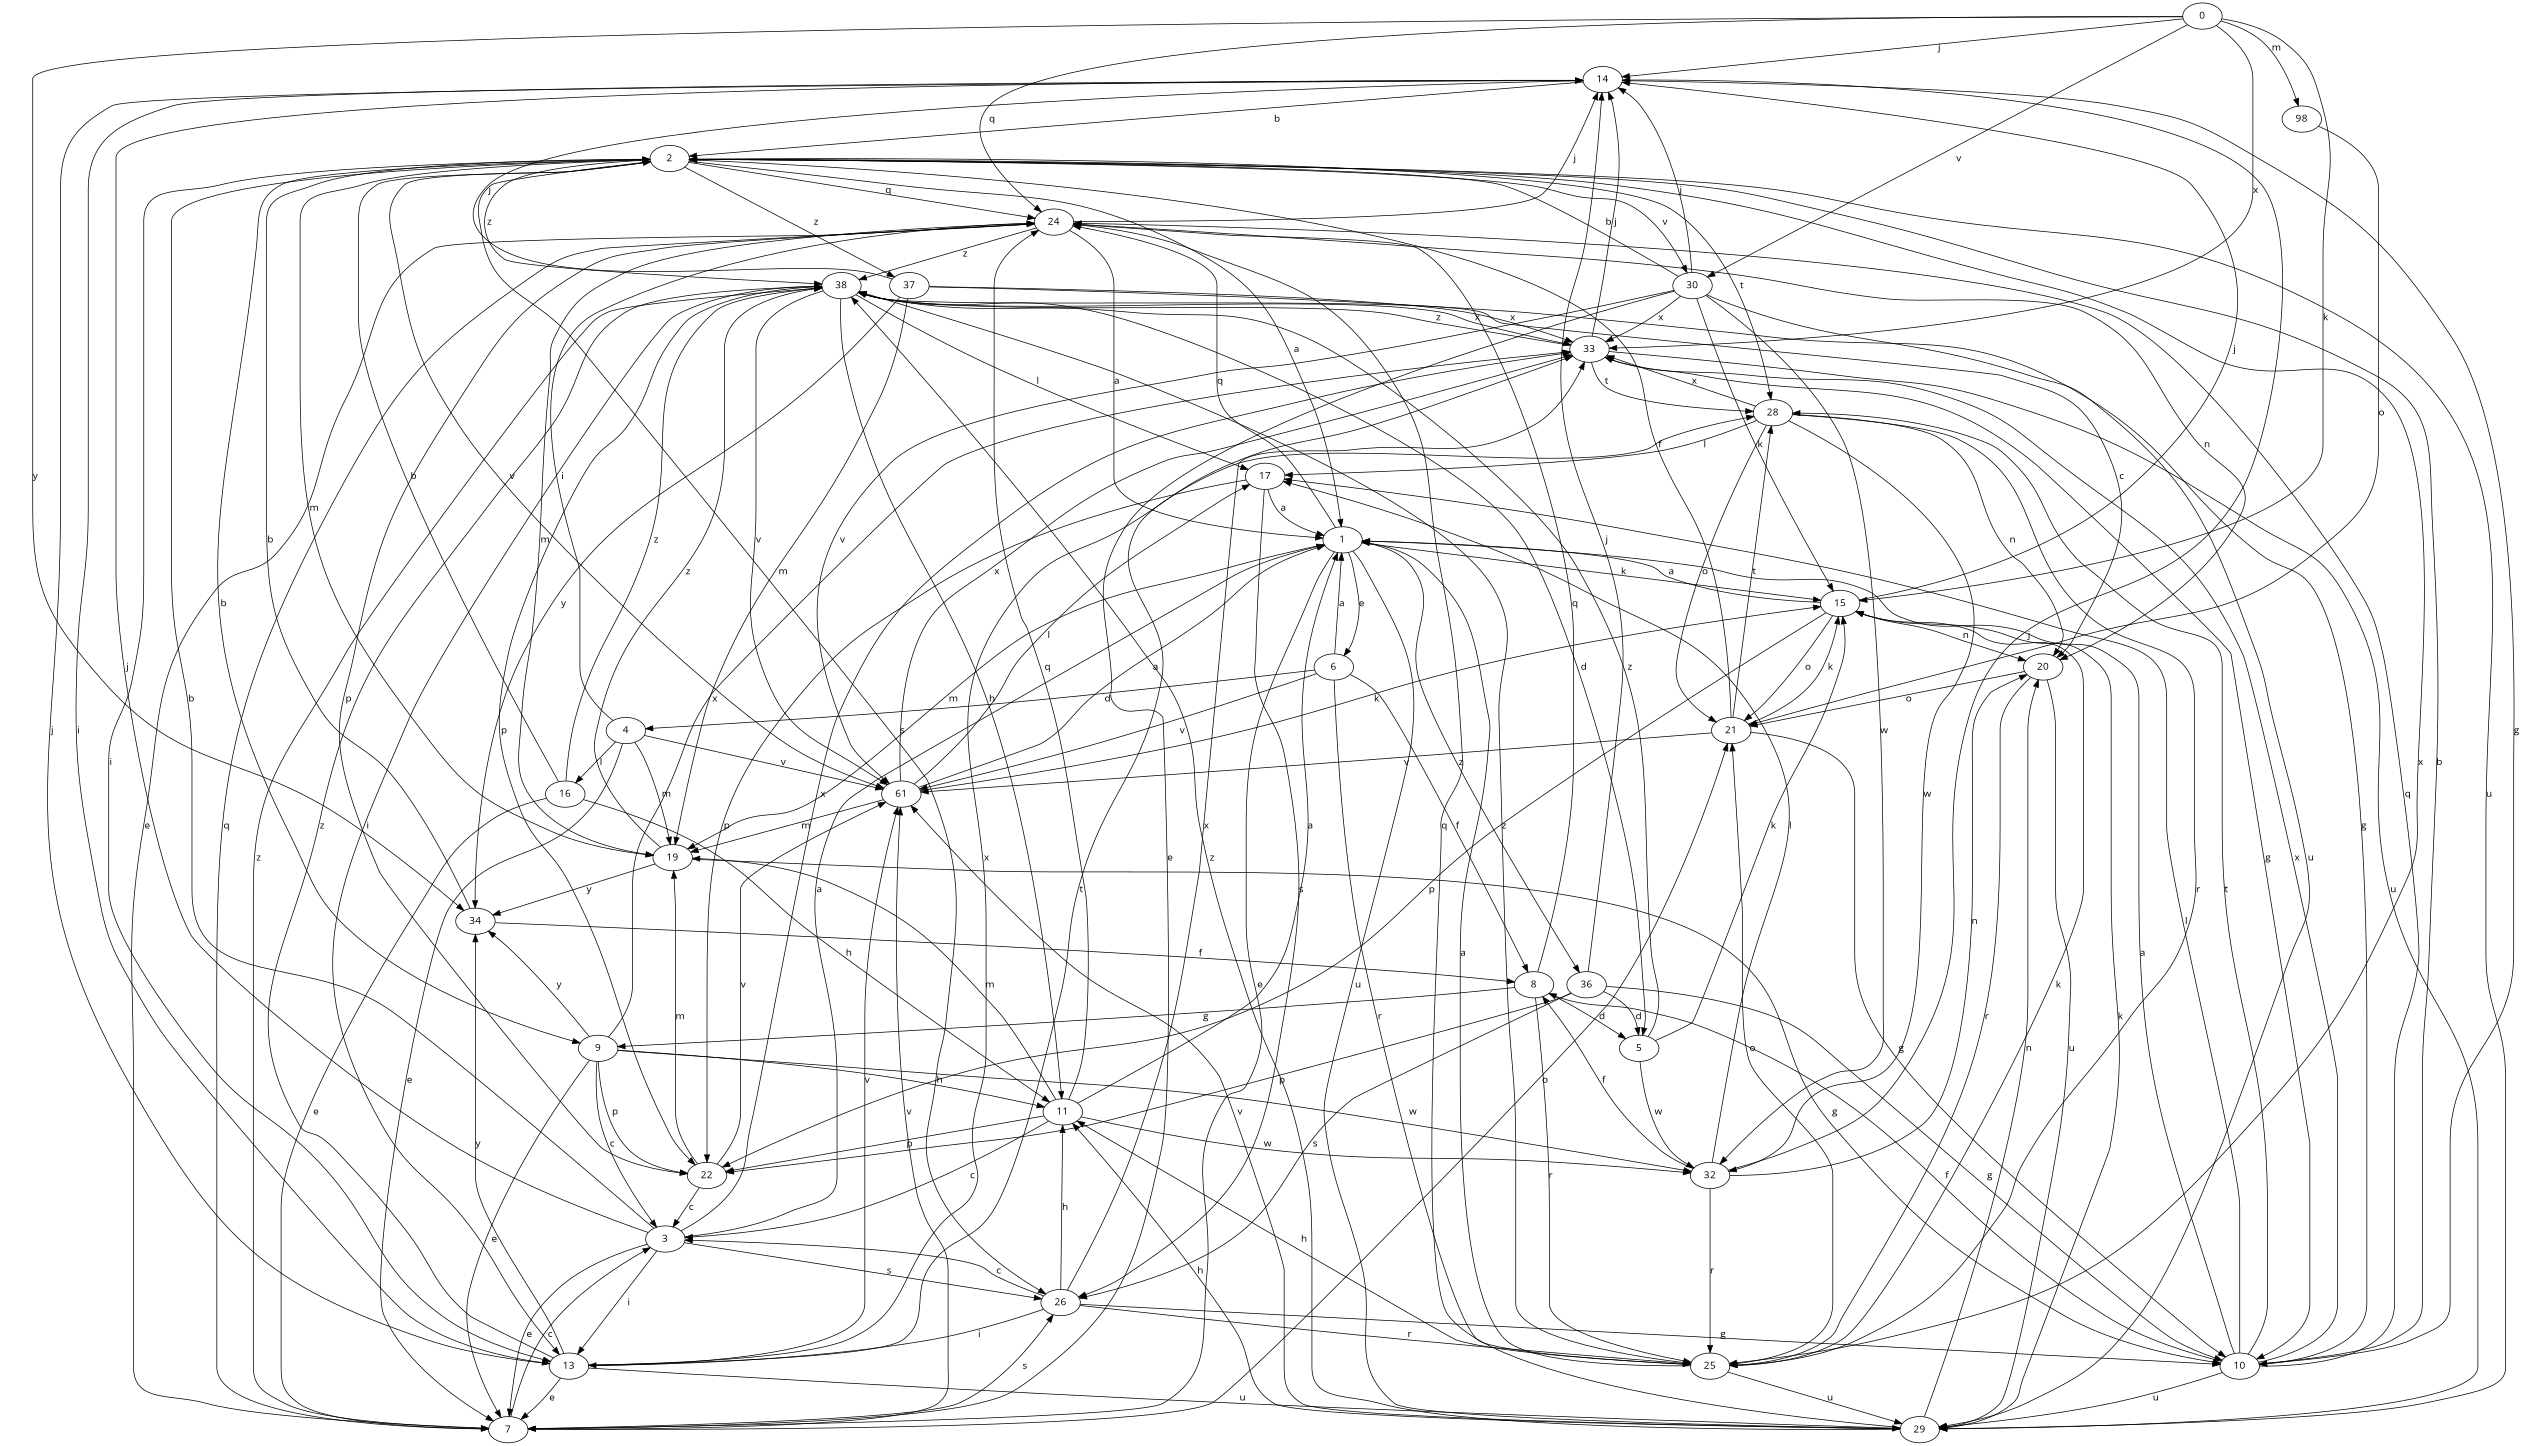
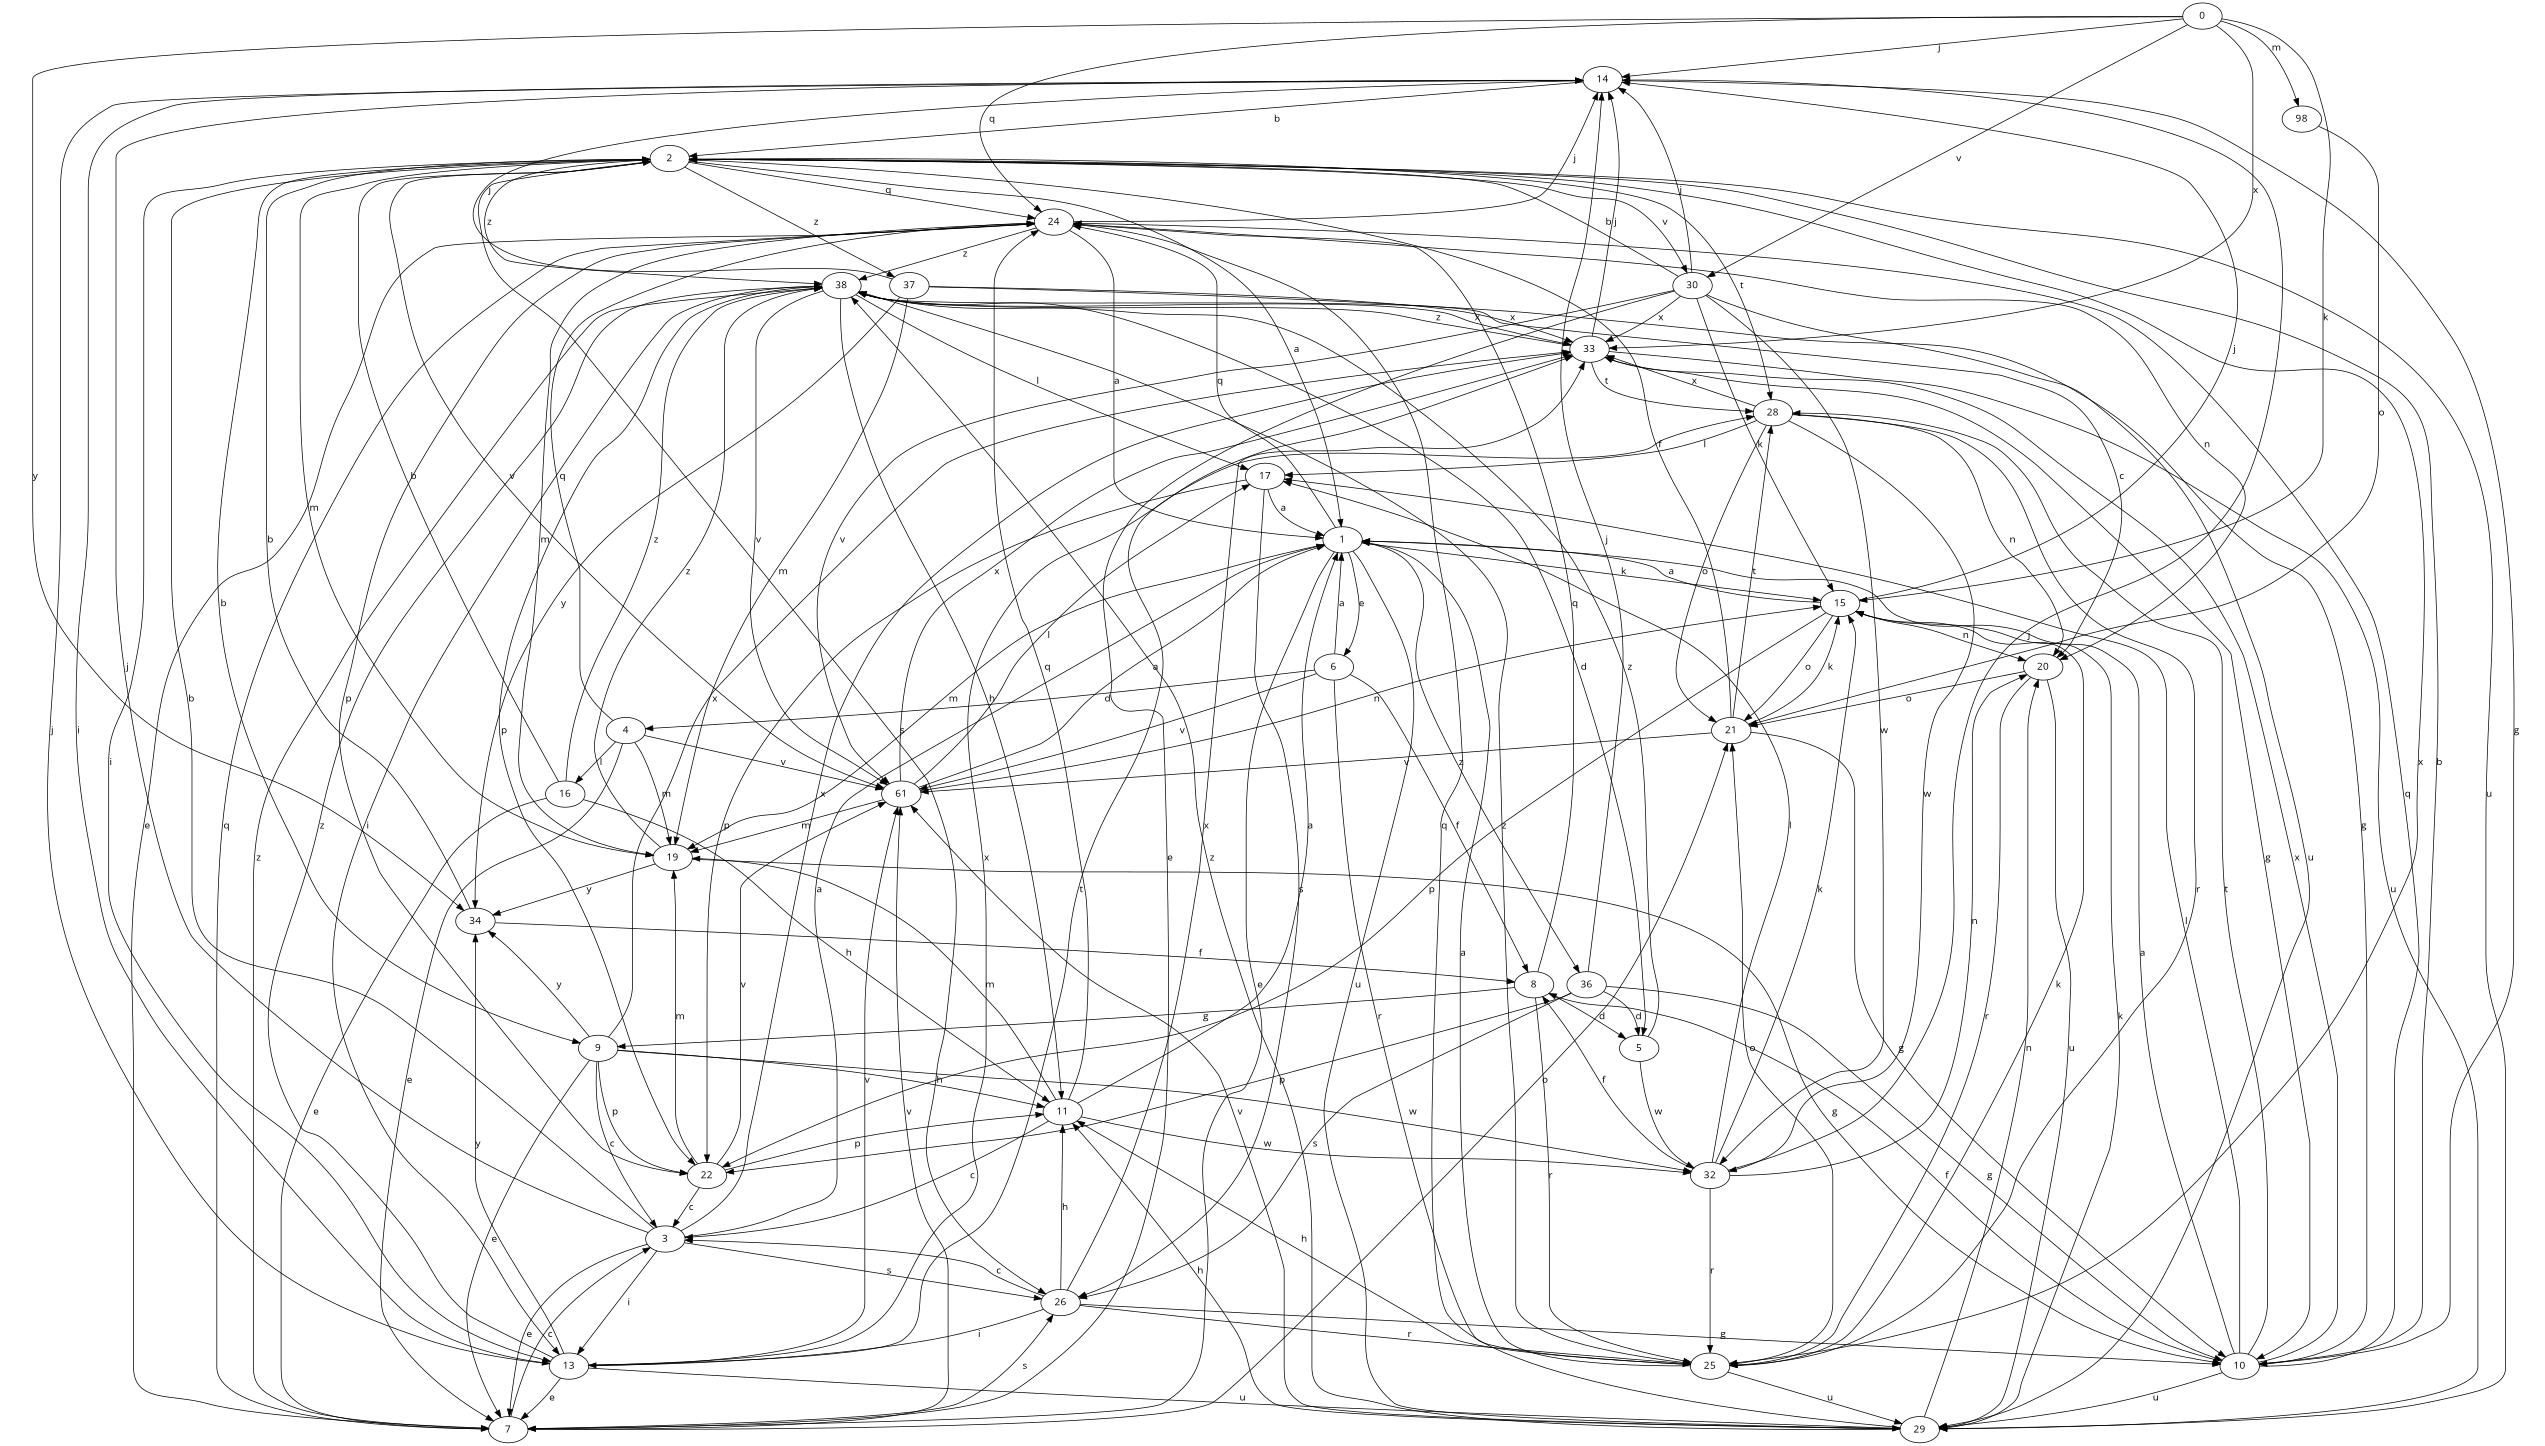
edge "4" -> "24": label "i" -> "q"
edge "61" -> "15": label "k" -> "n"
edge "5" -> "15": now "32" -> "15"
edge "11" -> "22": reversed
